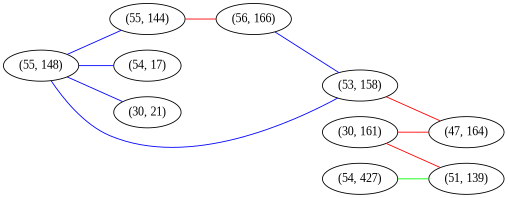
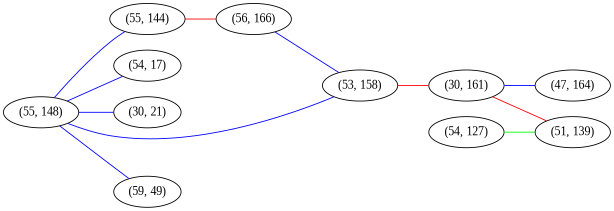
edge "(53, 158)" -- "(47, 164)": now "(53, 158)" -- "(30, 161)"
edge "(30, 161)" -- "(47, 164)": color red -> blue
node "(54, 427)": label "(54, 427)" -> "(54, 127)"
node "(59, 49)": added
